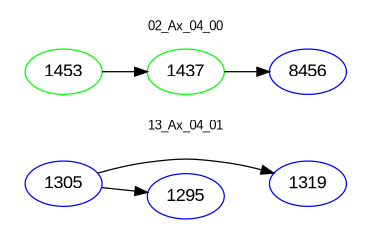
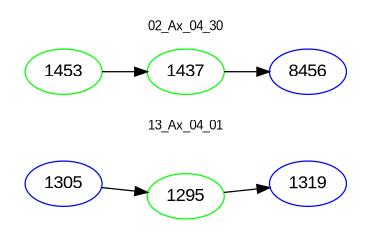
cluster "02_Ax_04_00": label "02_Ax_04_00" -> "02_Ax_04_30"
edge "1305" -> "1319": now "1295" -> "1319"
node "1295": color blue -> green
